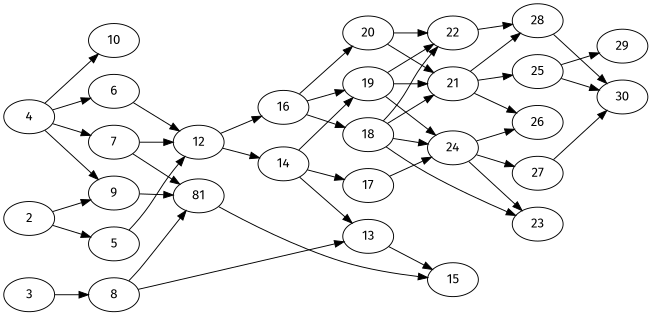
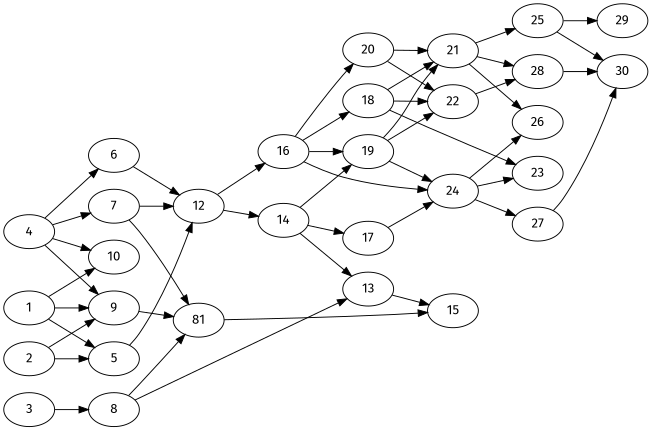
edge "18" -> "24": now "16" -> "24"
node "1": added
